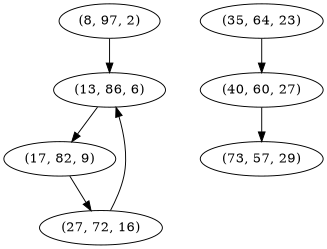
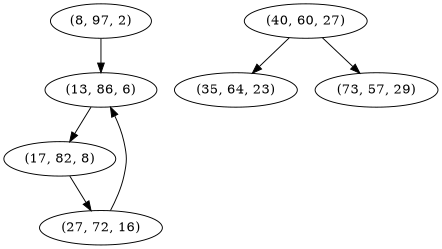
edge "(35, 64, 23)" -> "(40, 60, 27)": reversed
node "(17, 82, 9)": label "(17, 82, 9)" -> "(17, 82, 8)"
